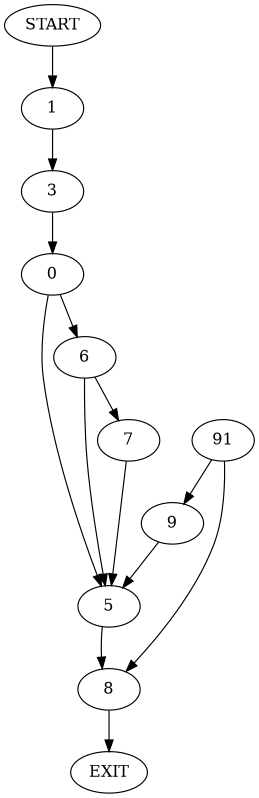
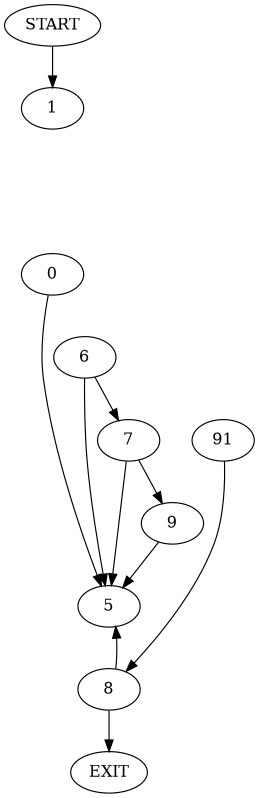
node "3": removed
edge "0" -> "6": removed
edge "91" -> "9": now "7" -> "9"
edge "5" -> "8": reversed
